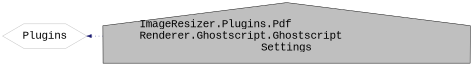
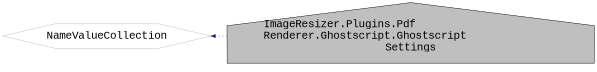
node "Plugins": label "Plugins" -> "NameValueCollection"
